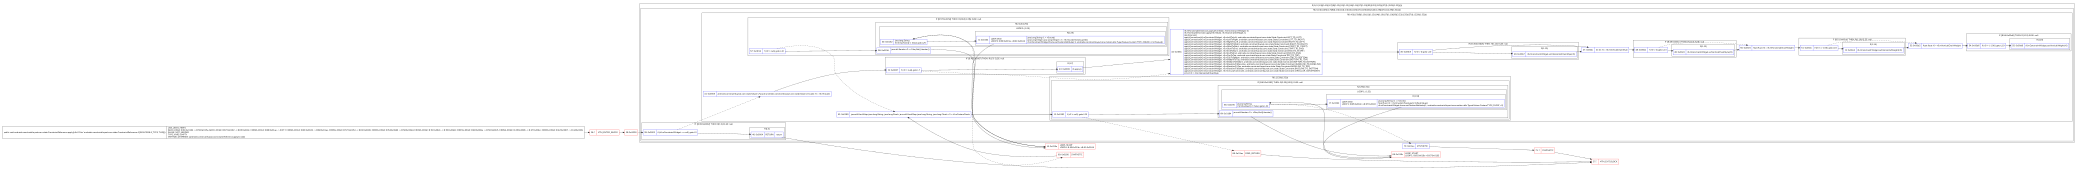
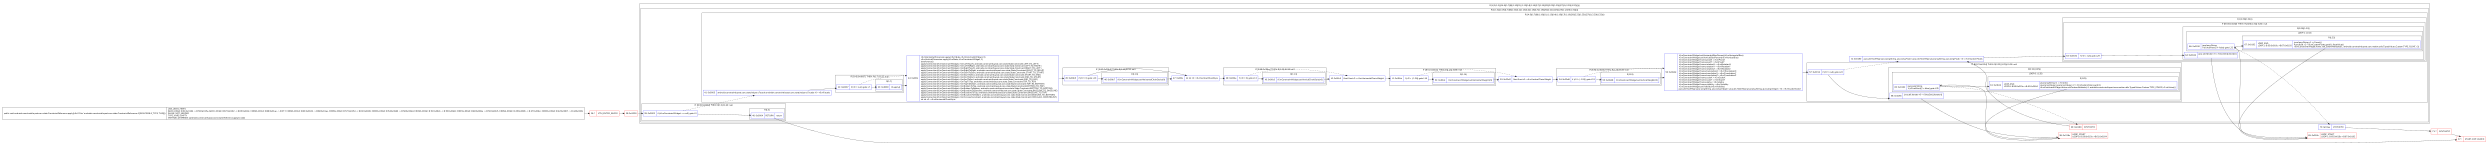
node "56: 0x00dd": added
node "68: 0x01ae": removed
node "37: ?": text "MTH_EXIT_BLOCK" -> "START_EXIT_BLOCK"
